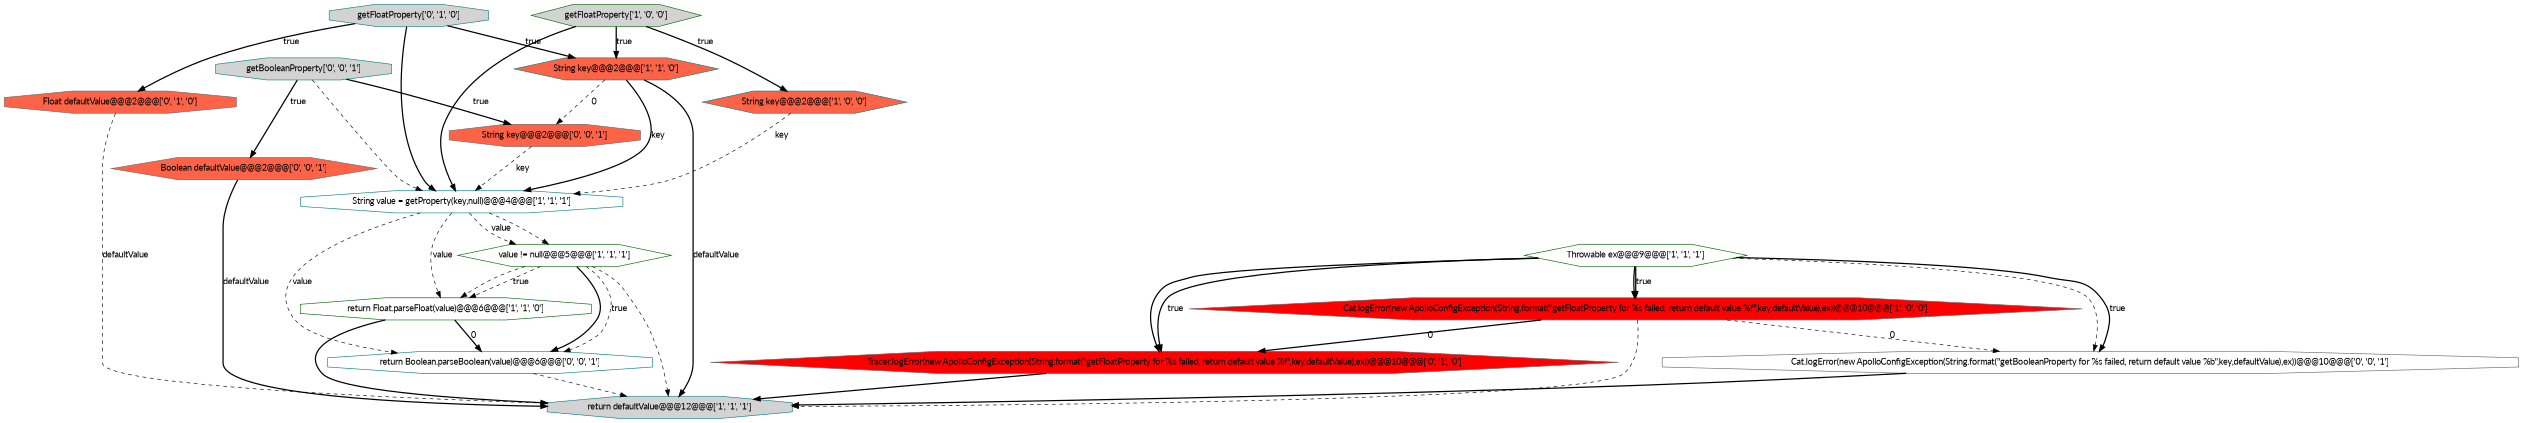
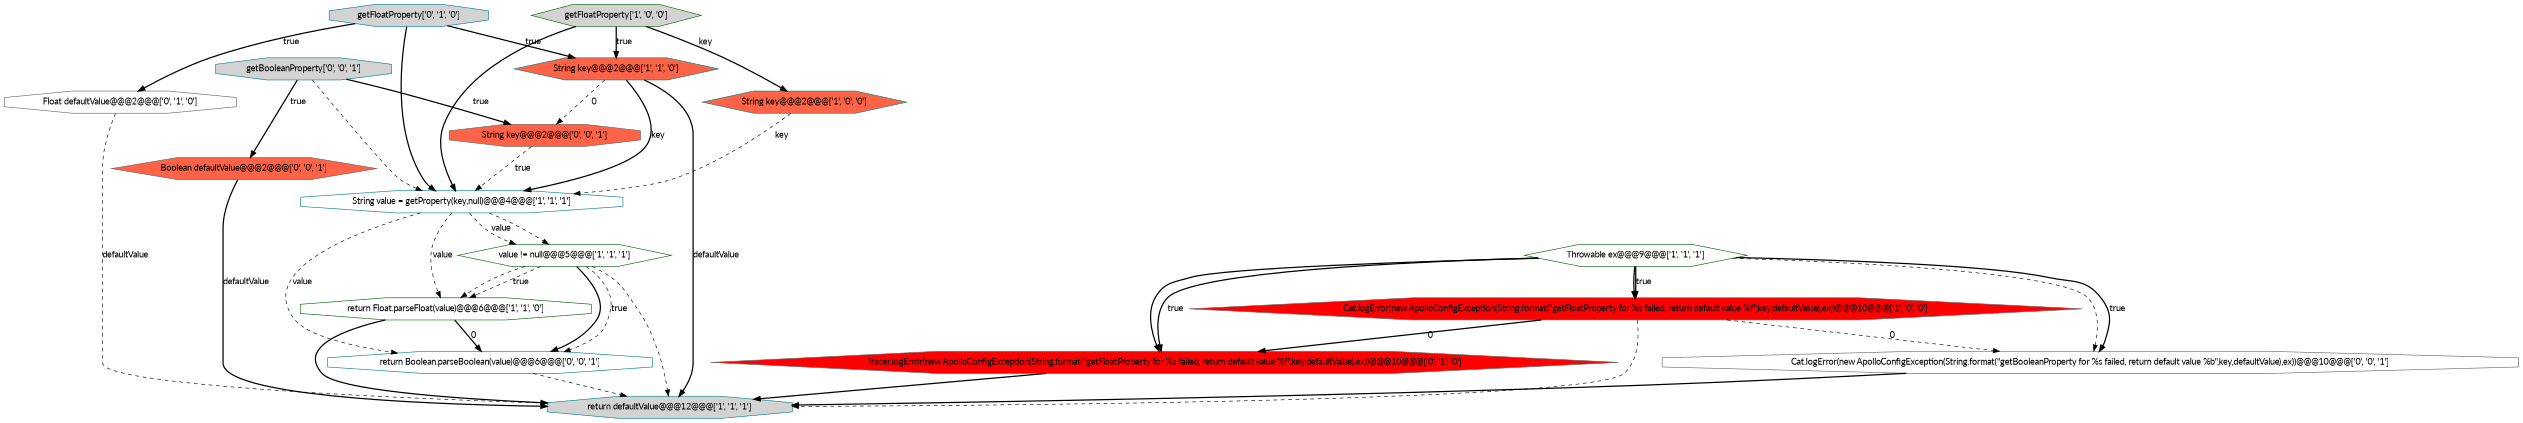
edge "getFloatProperty['1', '0', '0']" -> "String key@@@2@@@['1', '0', '0']": label "true" -> "key"
node "Float defaultValue@@@2@@@['0', '1', '0']": fillcolor tomato -> white
edge "String key@@@2@@@['0', '0', '1']" -> "String value = getProperty(key,null)@@@4@@@['1', '1', '1']": label "key" -> "true"
